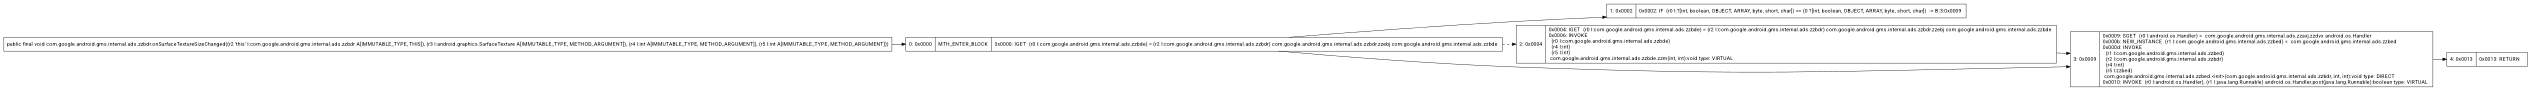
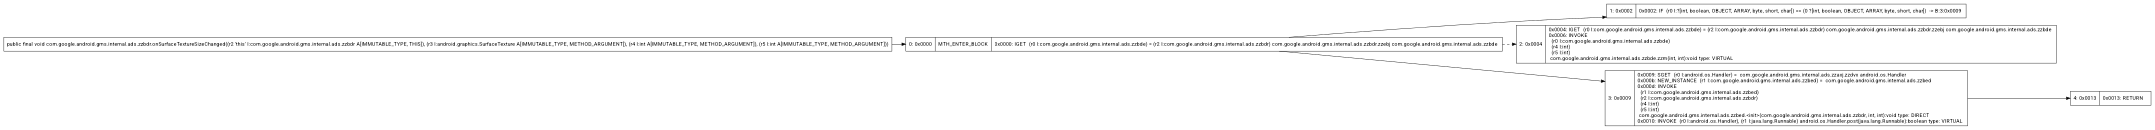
edge "2: 0x0004" -> "3: 0x0009": removed
node "3: 0x0009": text "(r5 I:zzbed)" -> "(r5 I:int)"
